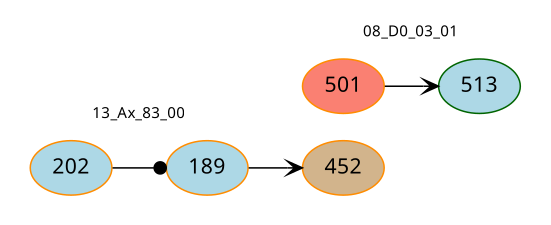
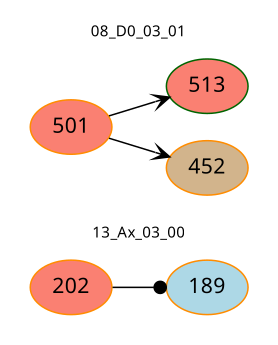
node "513": fillcolor lightblue -> salmon
cluster "13_Ax_83_00": label "13_Ax_83_00" -> "13_Ax_03_00"
node "202": fillcolor lightblue -> salmon
edge "189" -> "452": now "501" -> "452"
